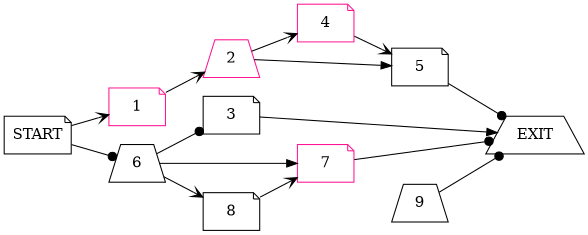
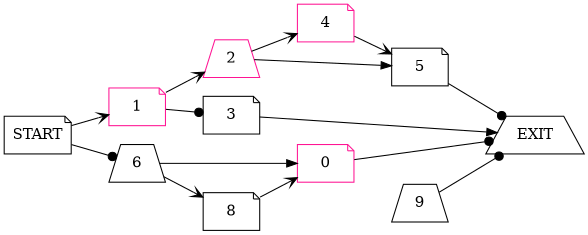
edge "6" -> "3": now "1" -> "3"
node "7": label "7" -> "0"
